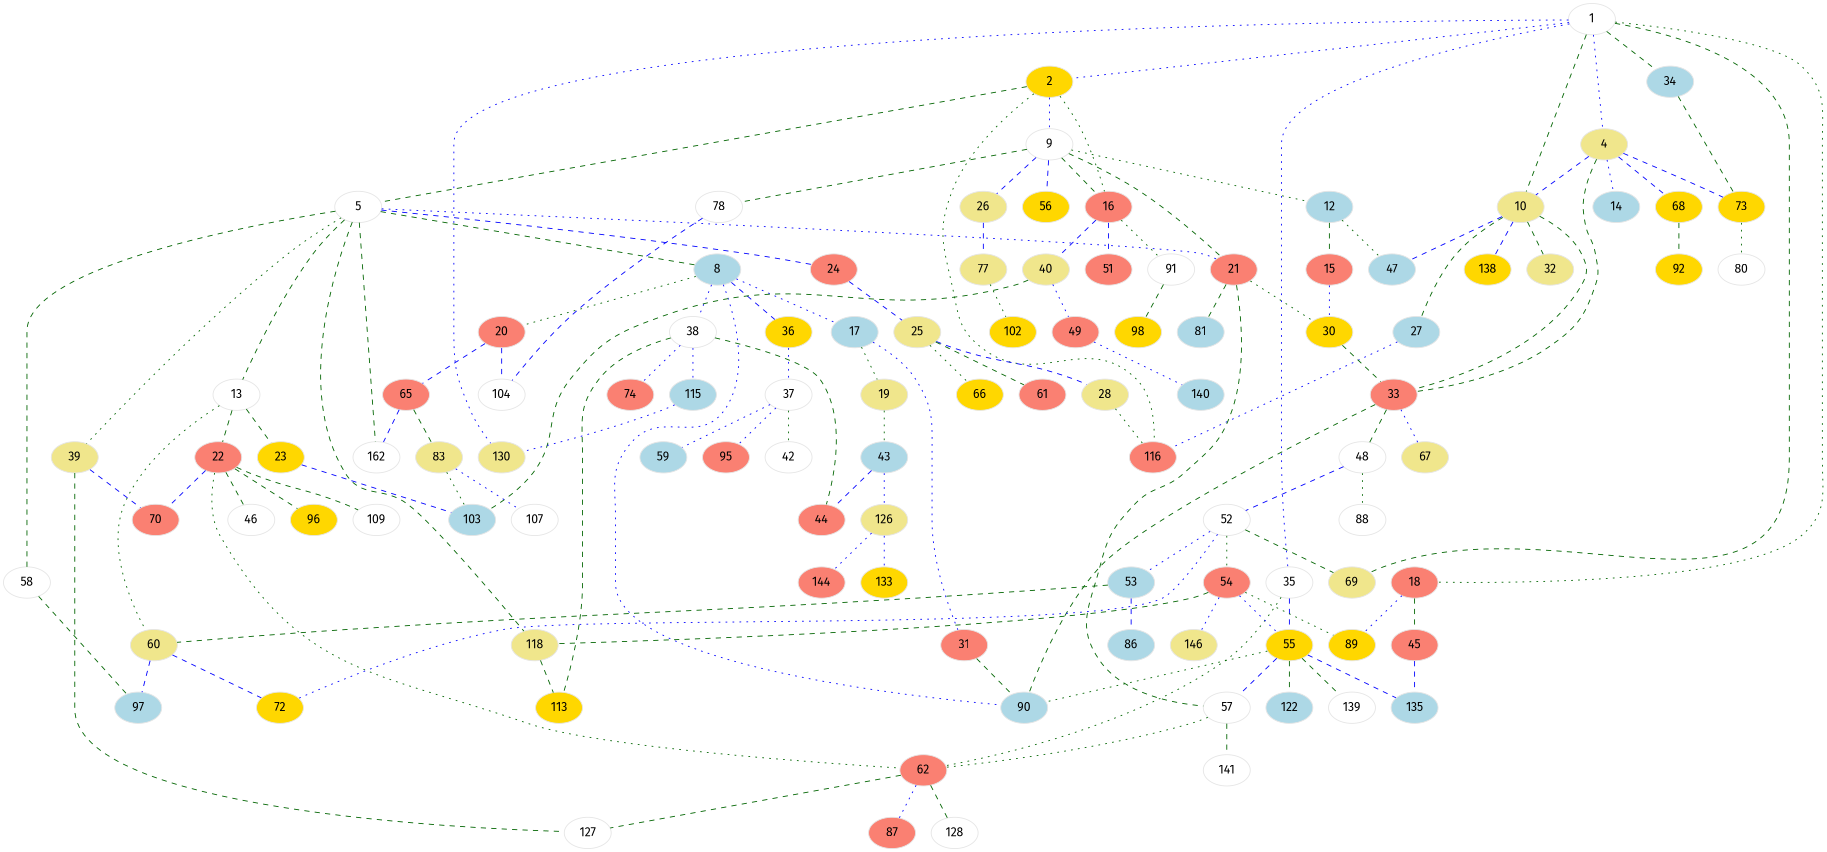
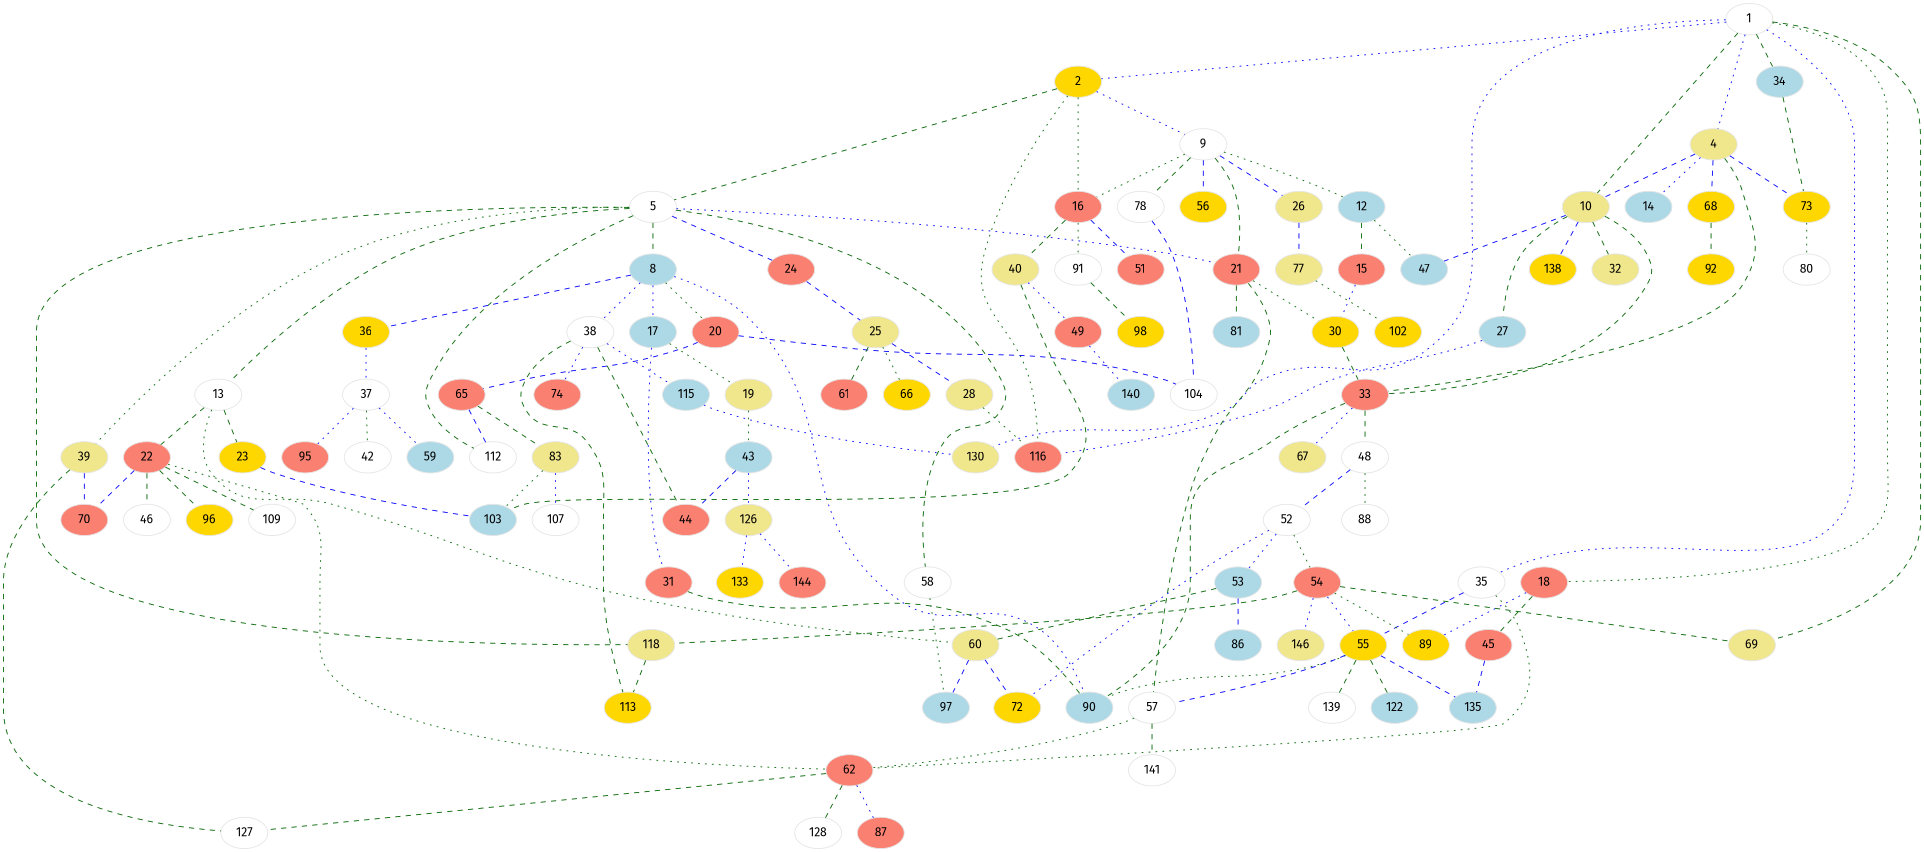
edge "9" -- "16": style dashed -> dotted
edge "16" -- "40": color blue -> darkgreen
node "162": label "162" -> "112"
edge "52" -- "69": now "54" -- "69"
edge "58" -- "97": style dashed -> dotted
